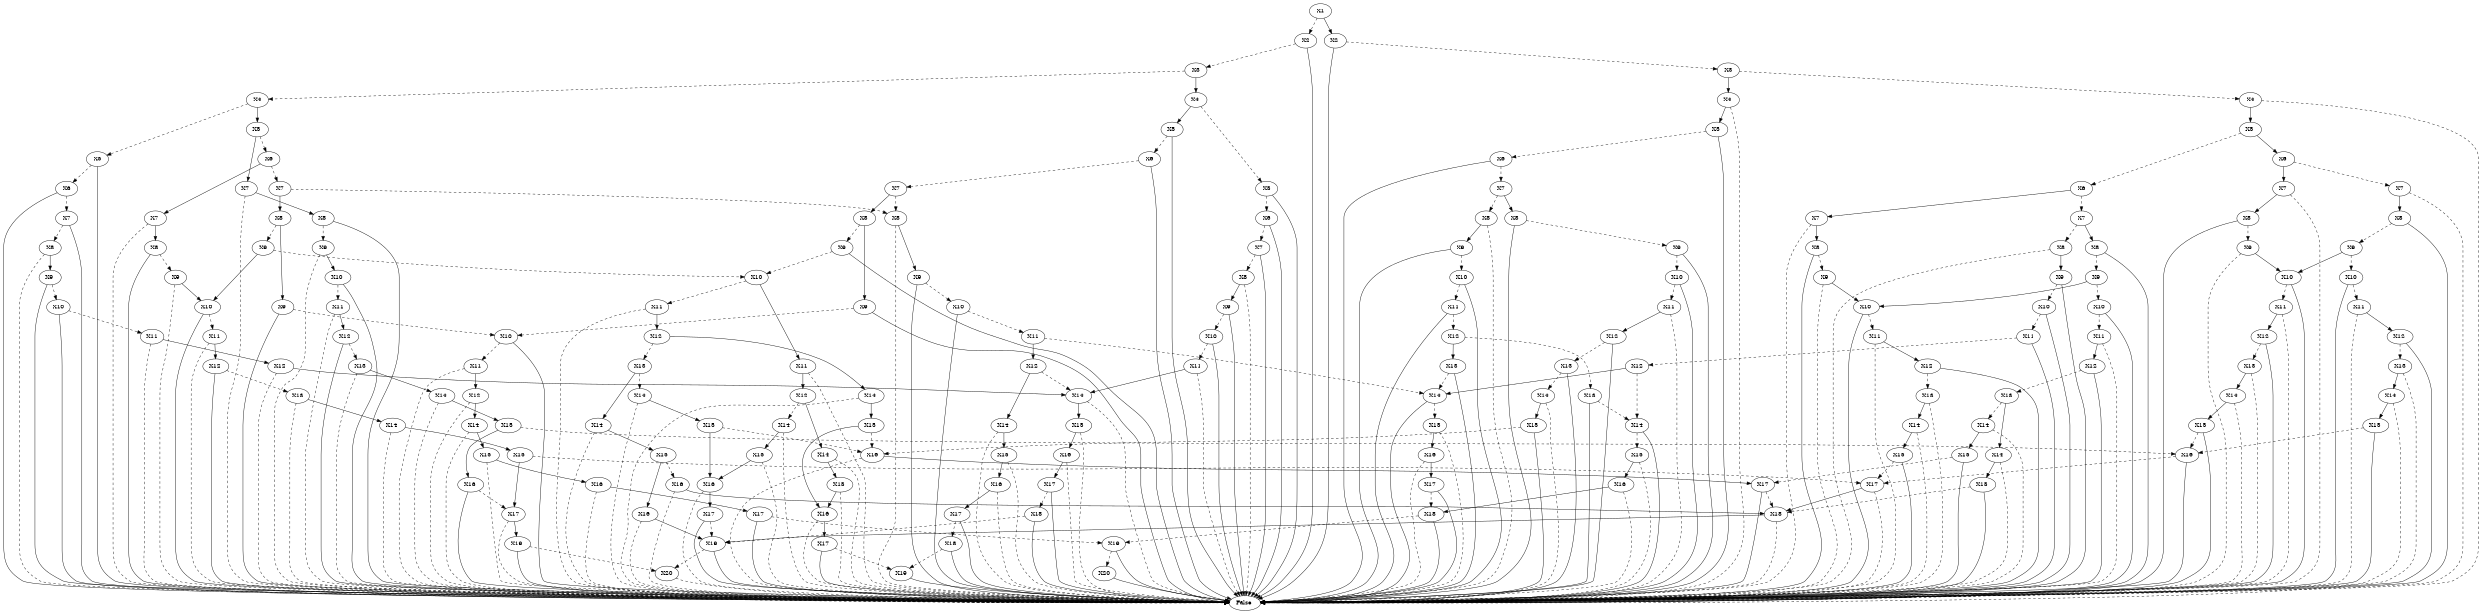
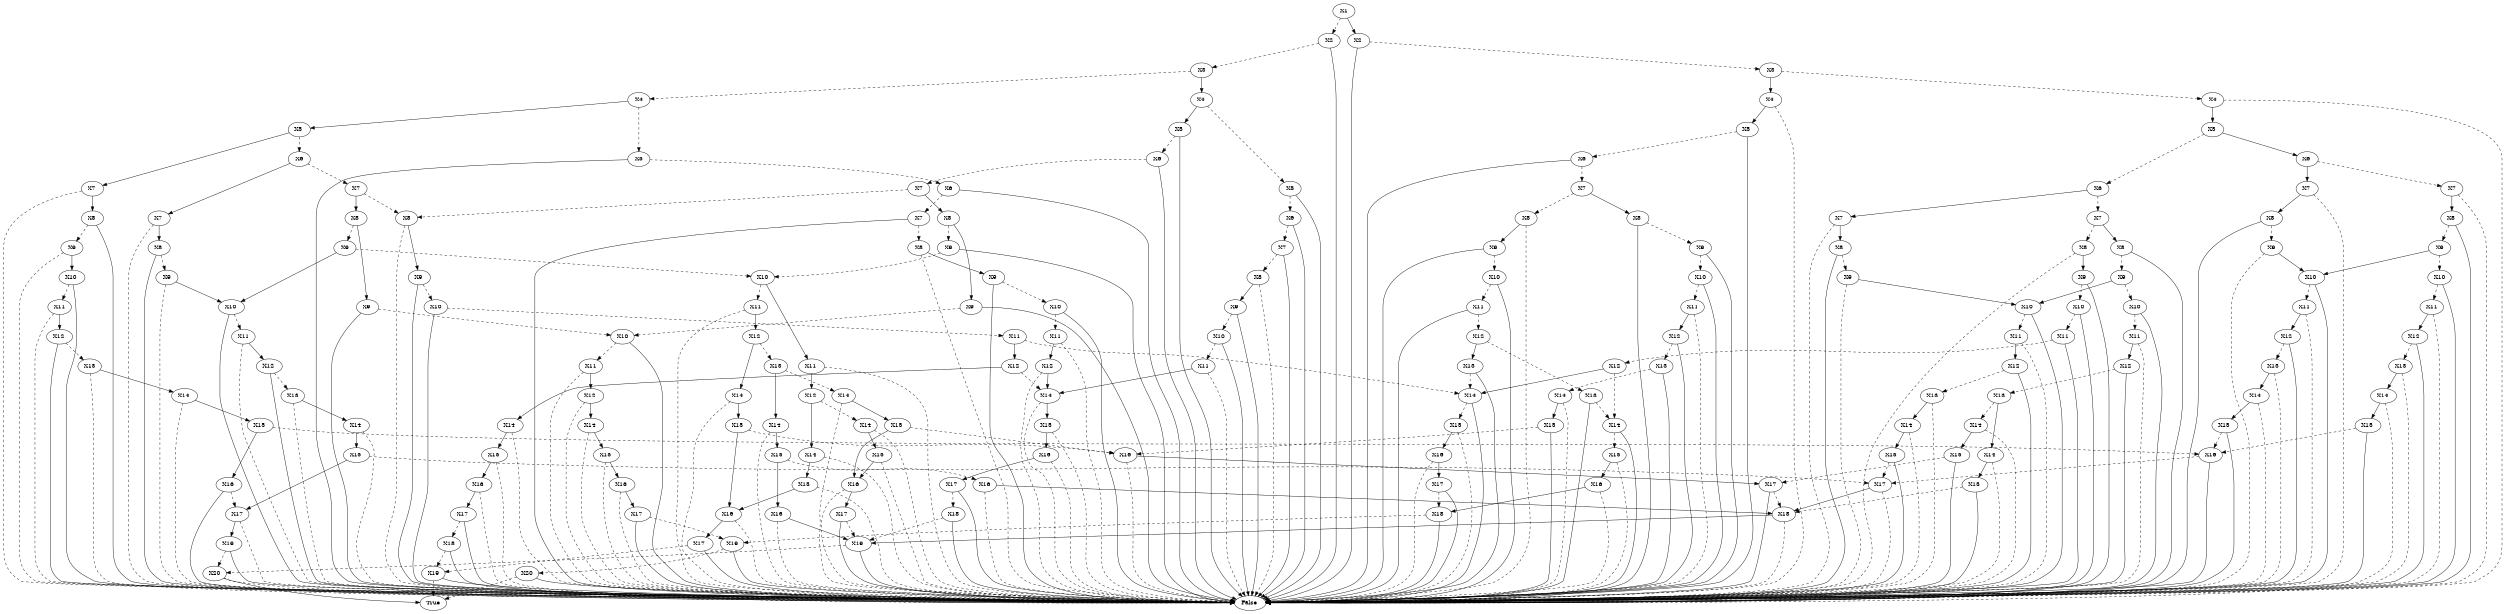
node "True": added
